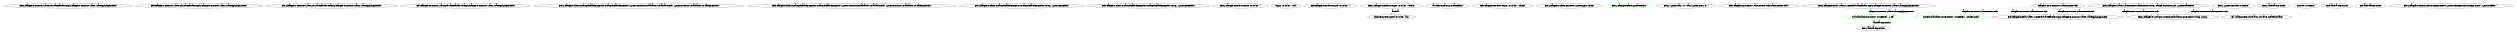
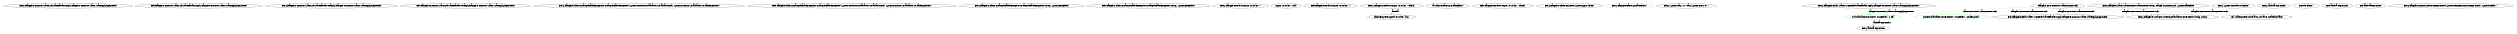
node "Exit Hangfire.Core.Tests.StateContextMock.StateContextMock()": removed
node "Console.WriteLine()": label "Console.WriteLine()" -> "Console.Client()"
edge "Hangfire.Core.Common.StateContextMock" -> "null.Transaction.TrimList(''succeeded'', 0, 99)": label "Hangfire.Core.Tests.StateContextMock" -> "States.Core.Tests.StateContextMock"
